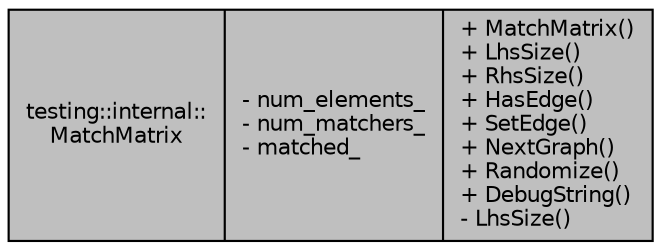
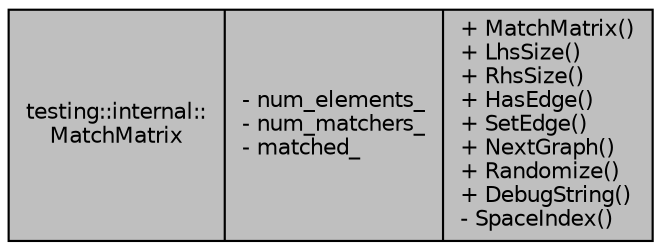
node "testing::internal::": text "- LhsSize()" -> "- SpaceIndex()"
